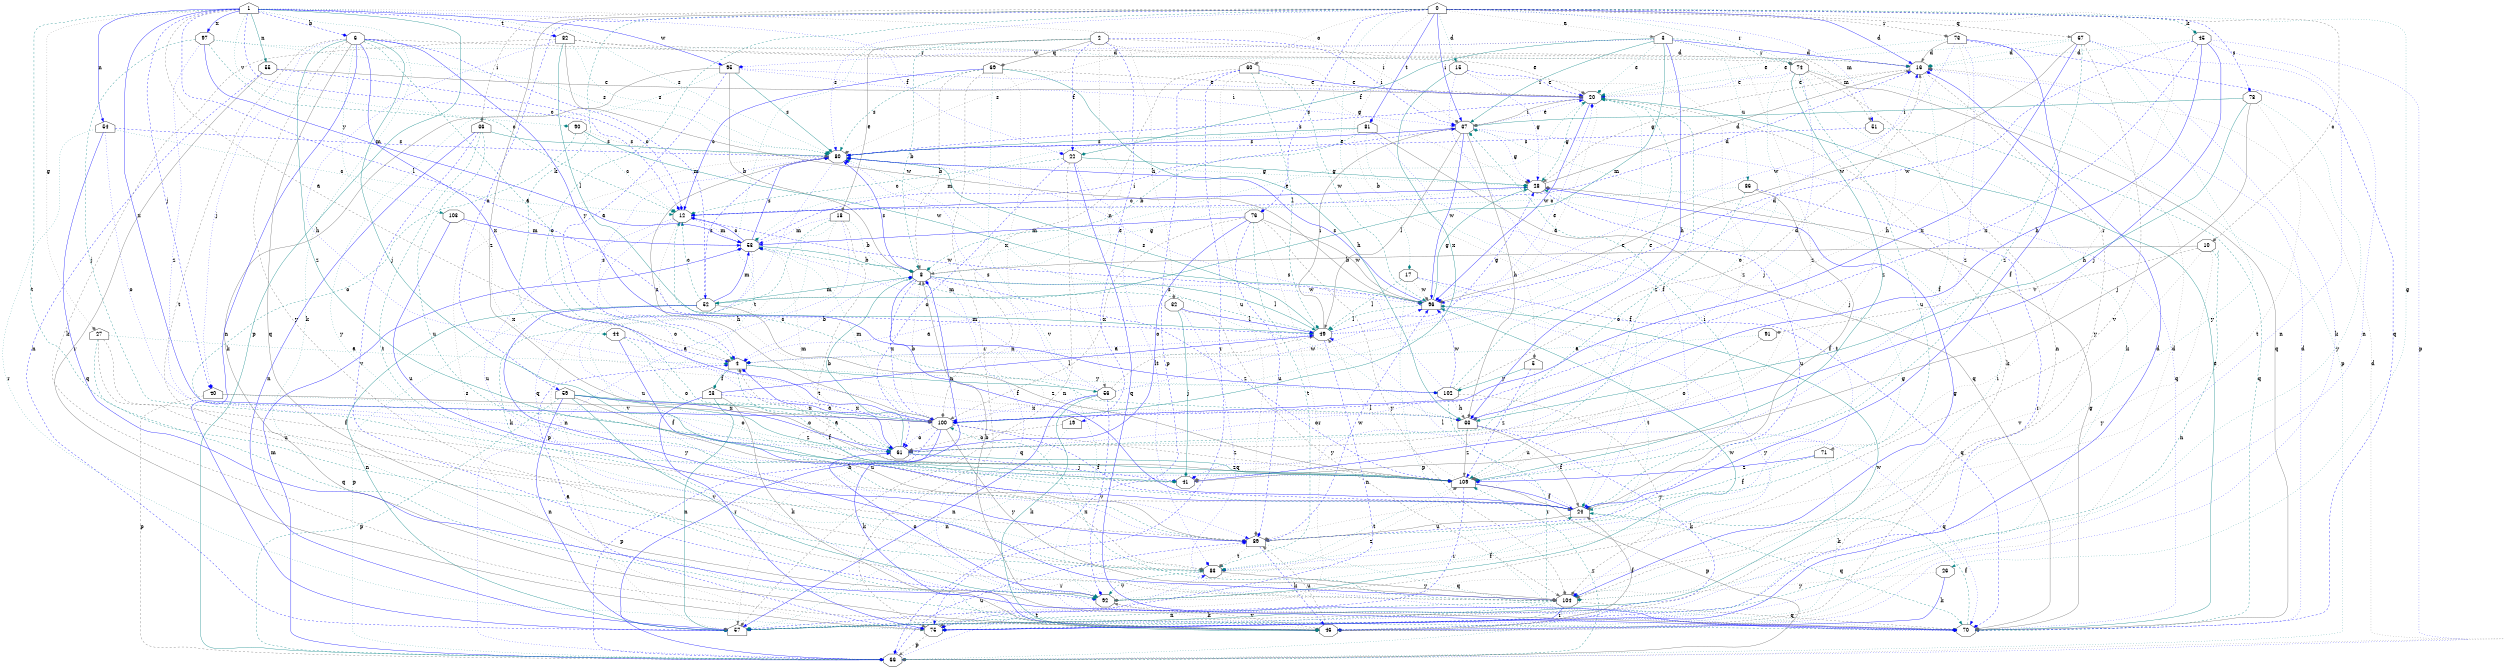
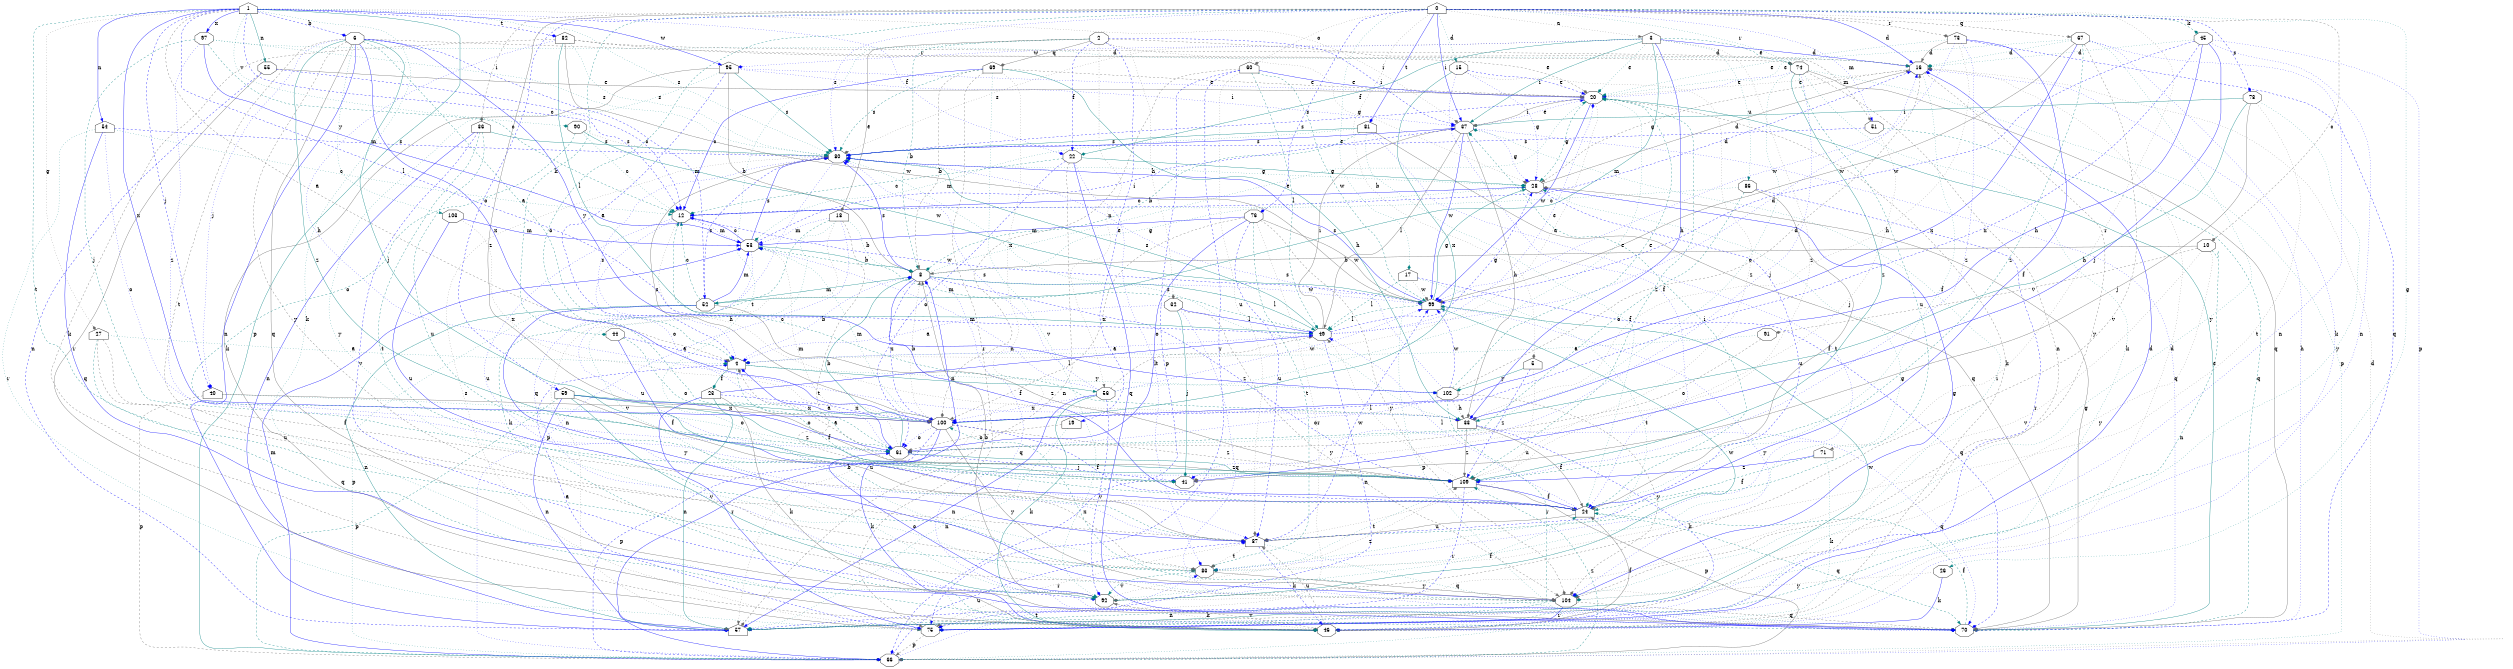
edge "3" -> "74": label "r" -> "e"
node "17": shape octagon -> house
node "96": label "96" -> "99"
edge "70" -> "16": label "d" -> "h"
node "89": label "89" -> "87"
